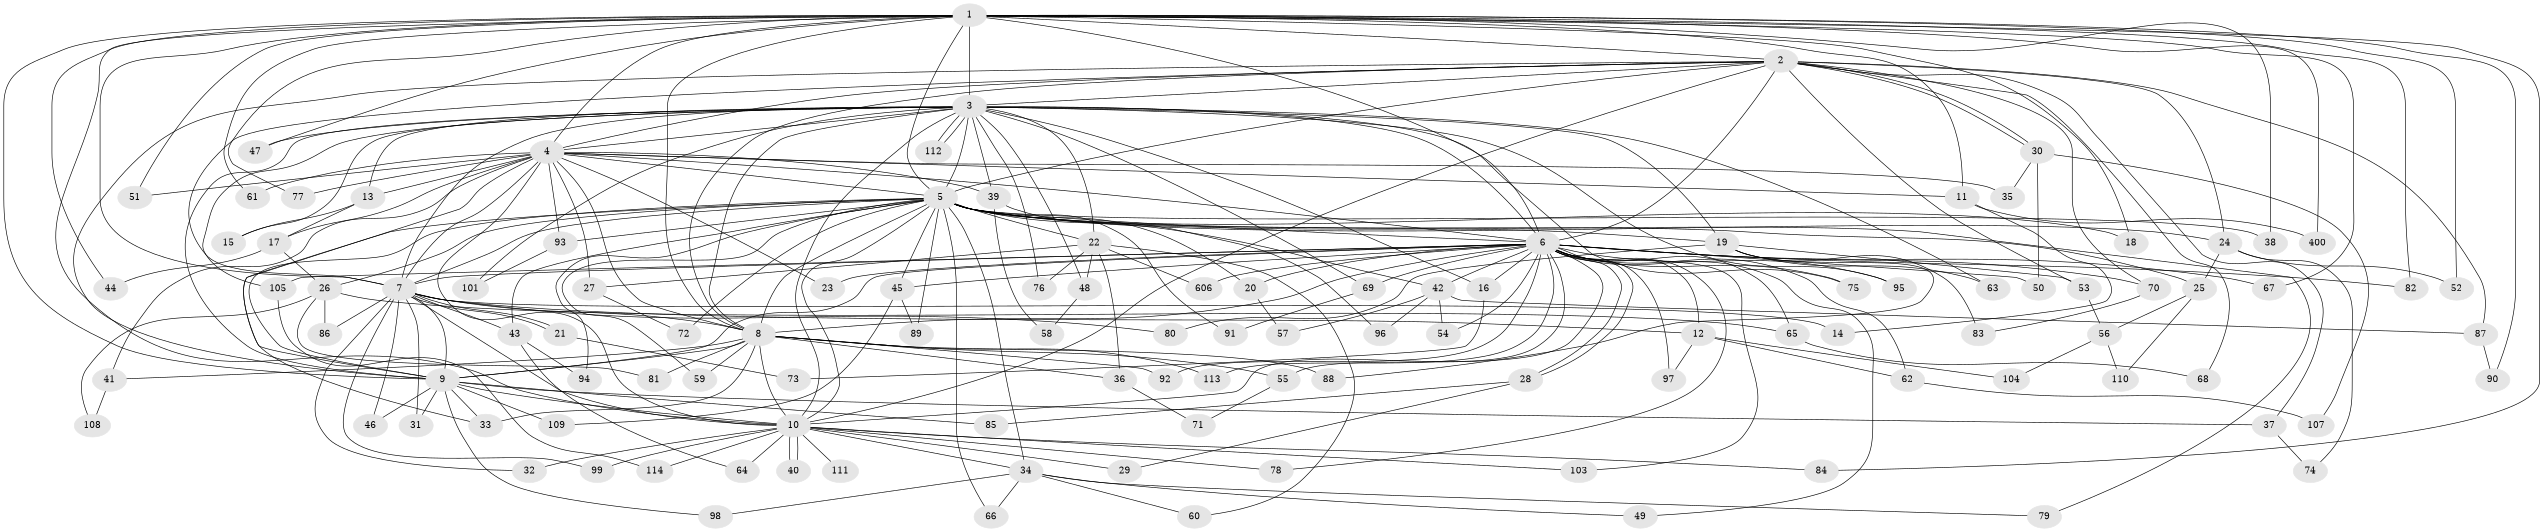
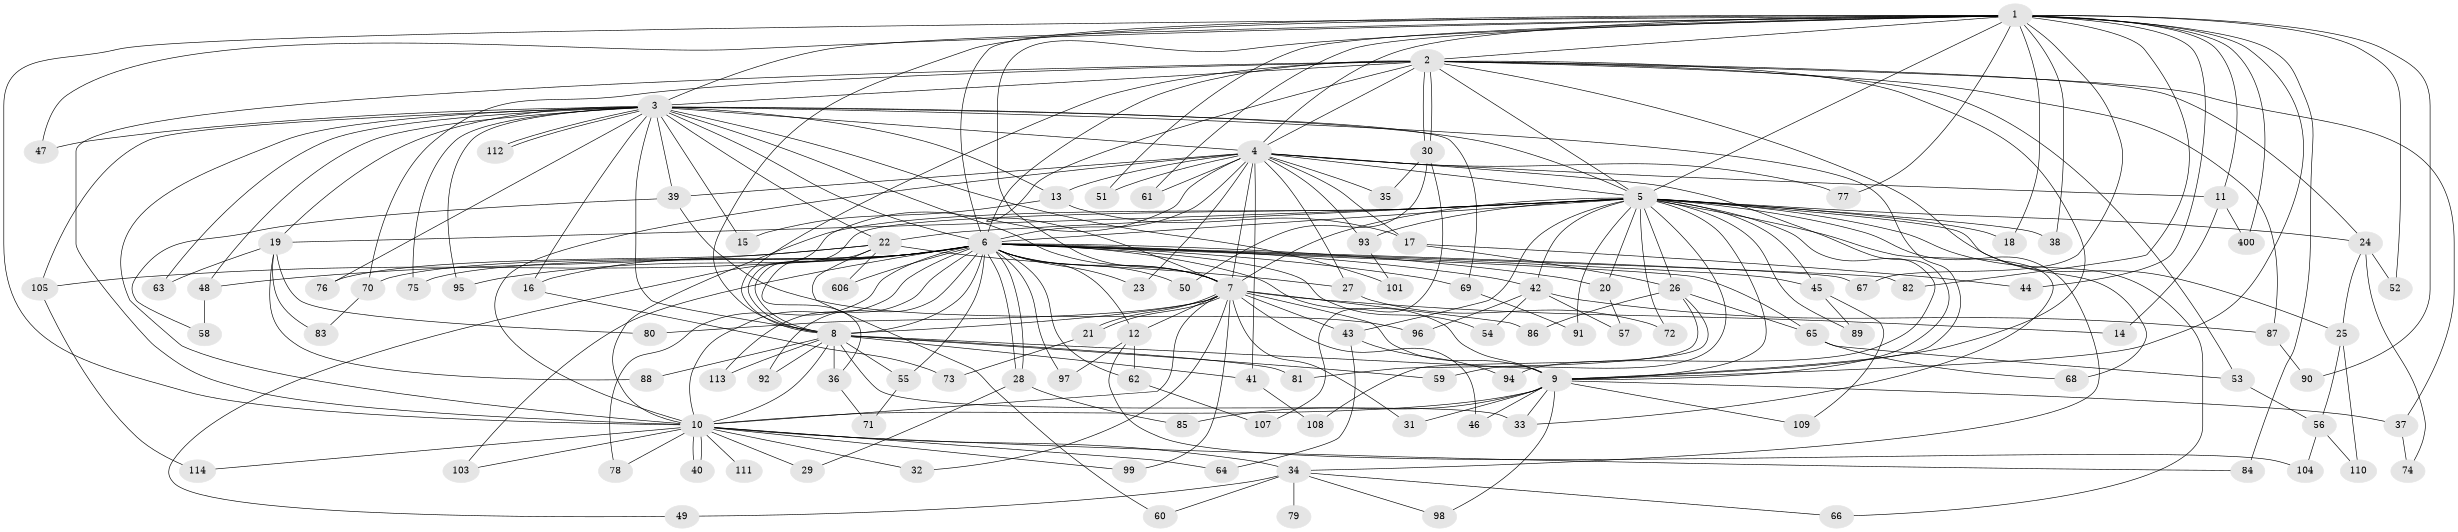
edge "5" -- "79": removed
edge "19" -- "53": now "65" -- "53"
